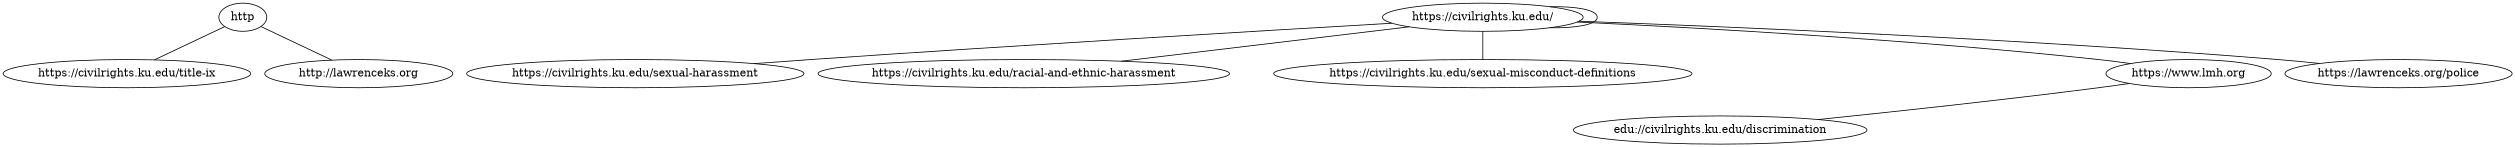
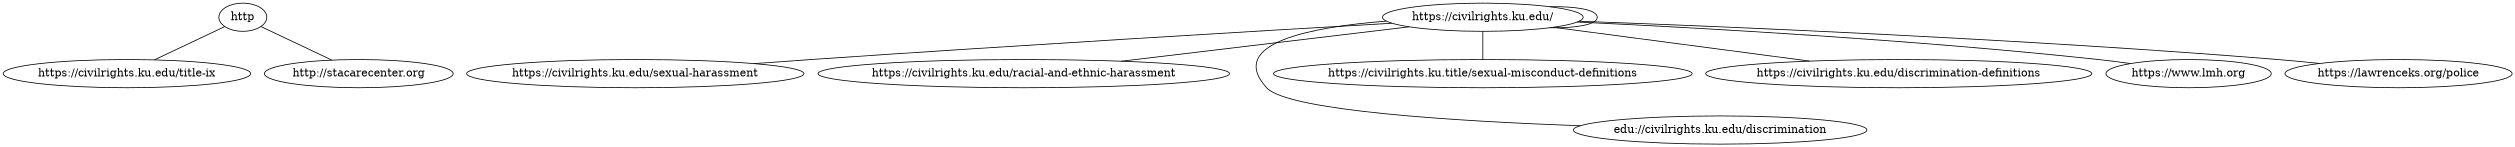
node "http://lawrenceks.org": label "http://lawrenceks.org" -> "http://stacarecenter.org"
node "https://civilrights.ku.edu/sexual-misconduct-definitions": label "https://civilrights.ku.edu/sexual-misconduct-definitions" -> "https://civilrights.ku.title/sexual-misconduct-definitions"
node "https://civilrights.ku.edu/discrimination-definitions": added
edge "https://www.lmh.org" -- "edu://civilrights.ku.edu/discrimination": now "https://civilrights.ku.edu/" -- "edu://civilrights.ku.edu/discrimination"
